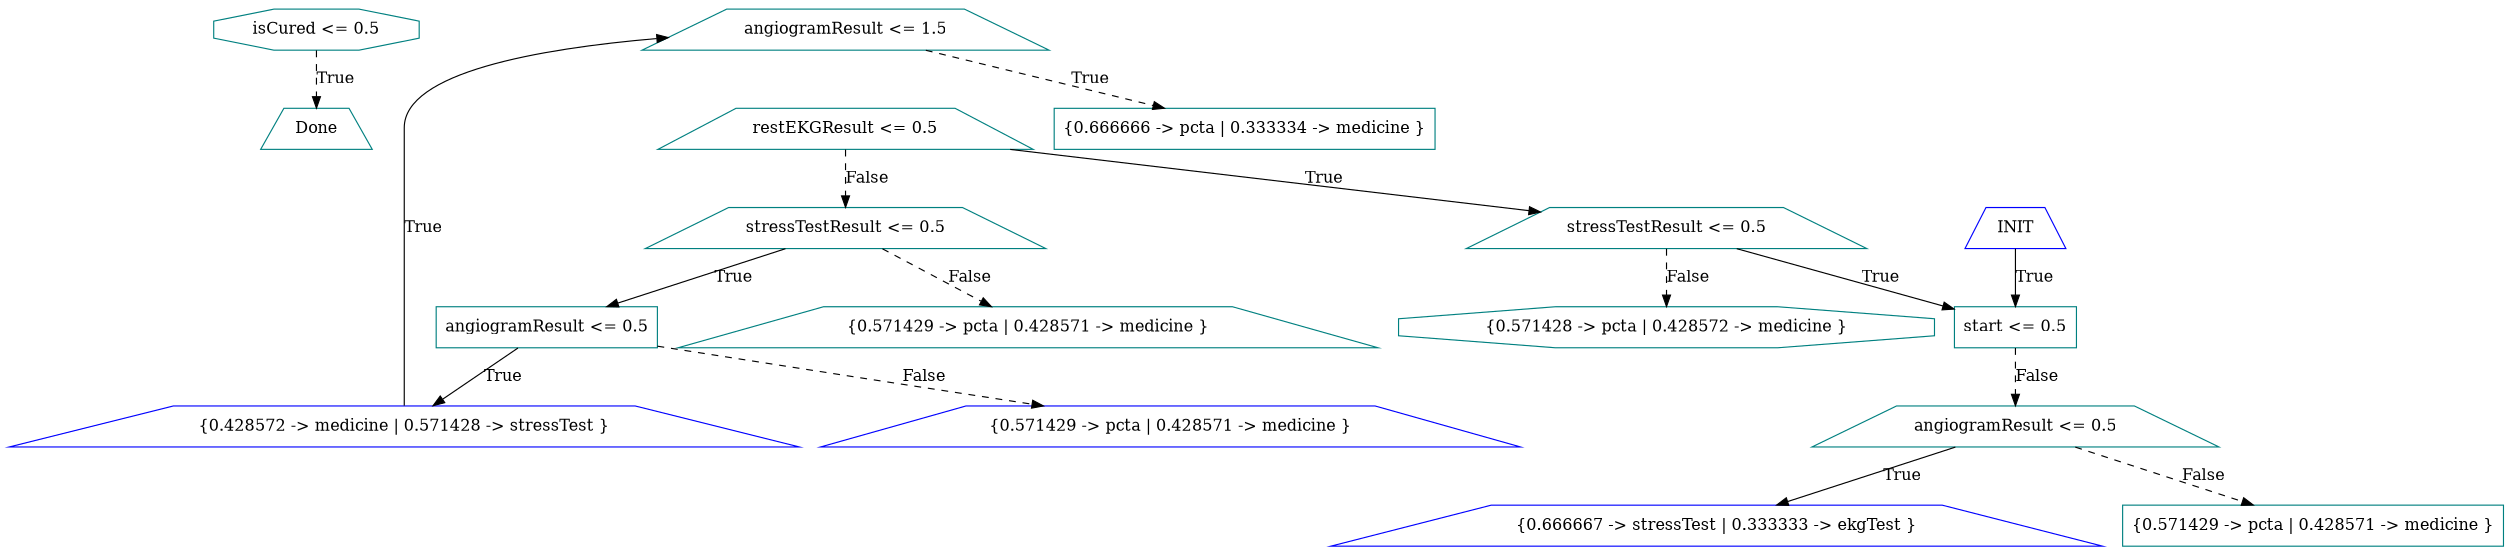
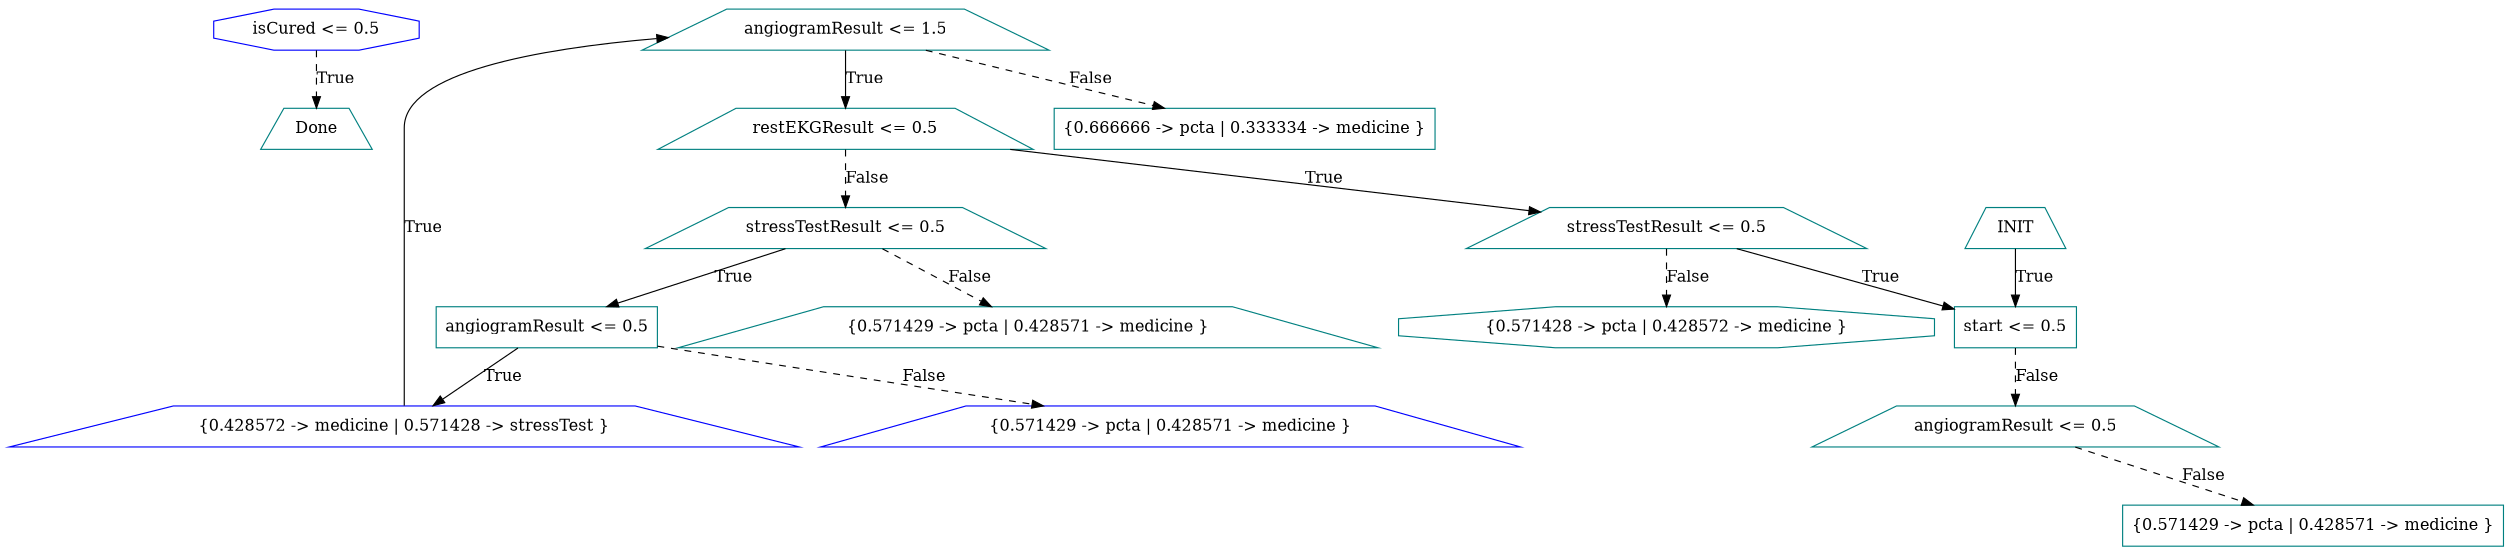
node "isCured <= 0.5": color teal -> blue
edge "angiogramResult <= 1.5" -> "restEKGResult <= 0.5": added, label "True"
edge "angiogramResult <= 1.5" -> "{0.666666 -> pcta | 0.333334 -> medicine }": label "True" -> "False"
node "INIT": color blue -> teal
node "{0.666667 -> stressTest | 0.333333 -> ekgTest }": removed
